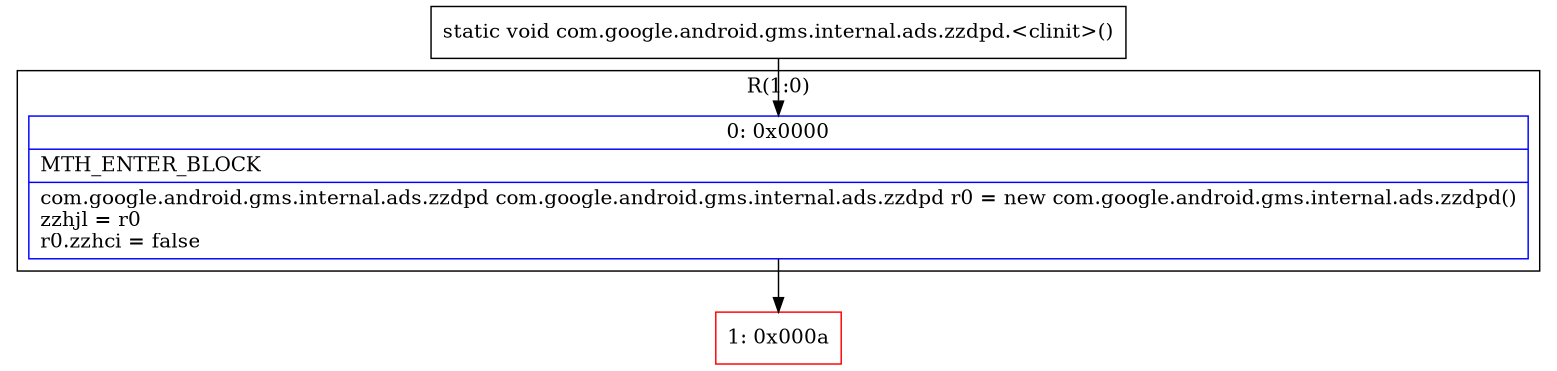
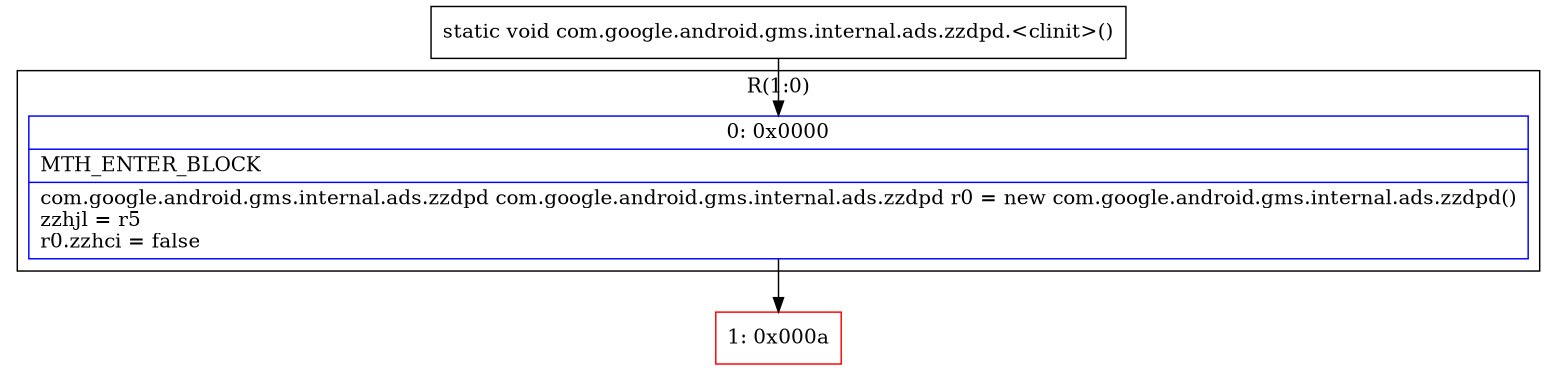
node "0: 0x0000": text "zzhjl = r0" -> "zzhjl = r5"
